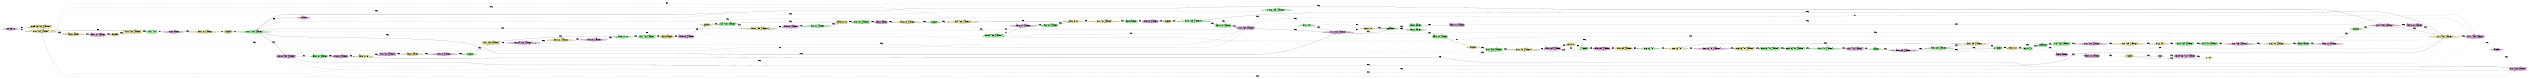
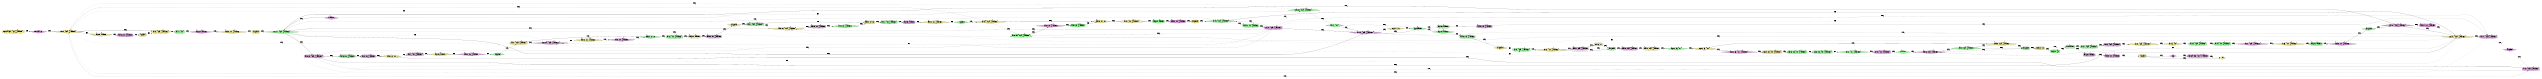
edge "mov x29 , sp" -> "stp x29 , x30 , [ sp , #- address ]!": reversed
node "ldr x2 , [ x29 , # address ]": shape diamond -> cylinder
